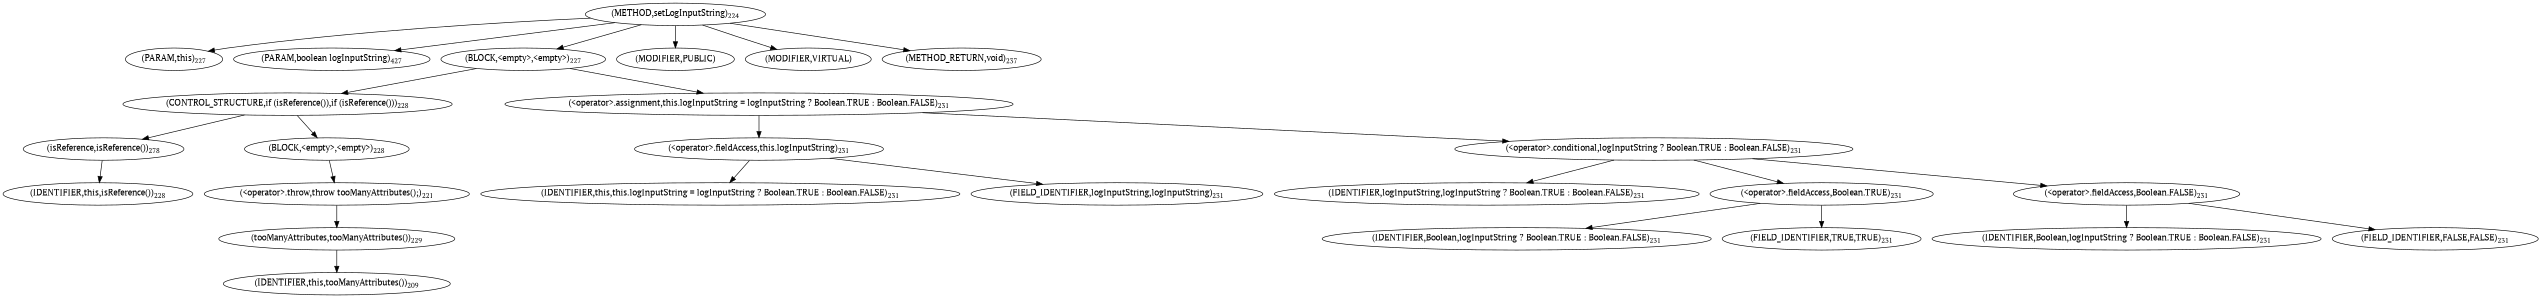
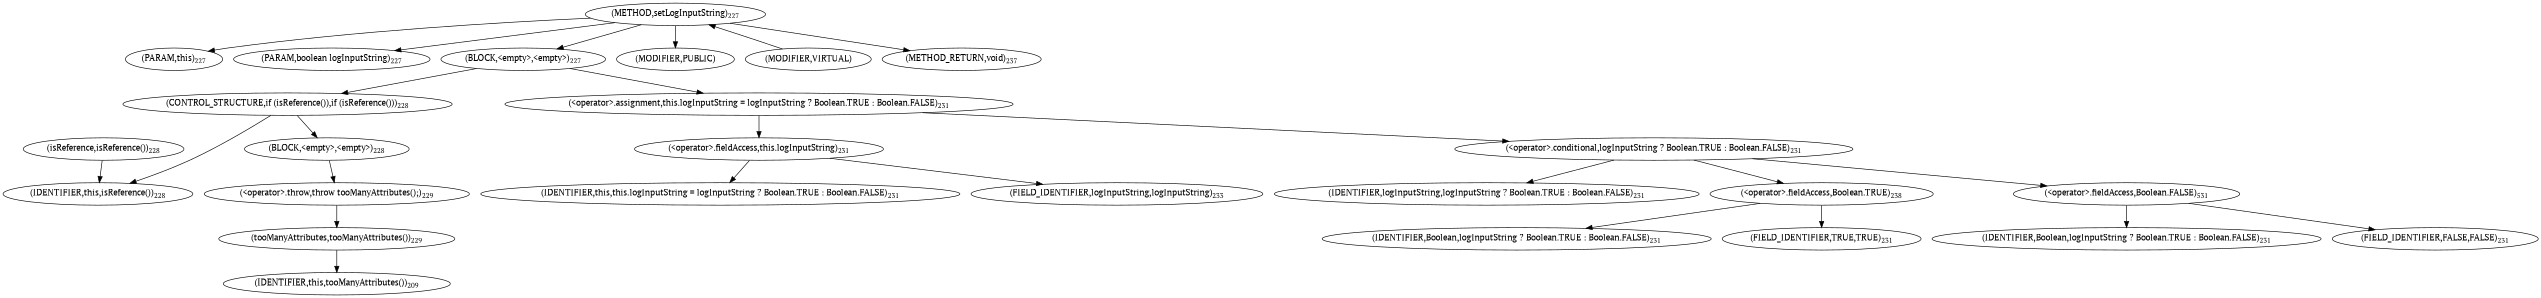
node "(METHOD,setLogInputString)": text "224" -> "227"
edge "(METHOD,setLogInputString)" -> "(MODIFIER,VIRTUAL)": reversed
node "(PARAM,boolean logInputString)": text "427" -> "227"
edge "(CONTROL_STRUCTURE,if (isReference()),if (isReference()))" -> "(isReference,isReference())": now "(CONTROL_STRUCTURE,if (isReference()),if (isReference()))" -> "(IDENTIFIER,this,isReference())"
node "(isReference,isReference())": text "278" -> "228"
node "(<operator>.throw,throw tooManyAttributes();)": text "221" -> "229"
node "(FIELD_IDENTIFIER,logInputString,logInputString)": text "231" -> "233"
node "(<operator>.fieldAccess,Boolean.TRUE)": text "231" -> "238"
node "(<operator>.fieldAccess,Boolean.FALSE)": text "231" -> "531"
